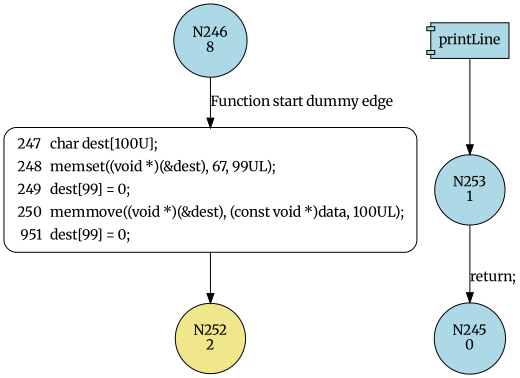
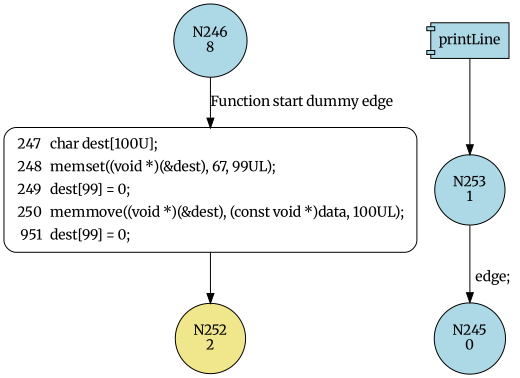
edge "N253 1" -> "N245 0": label "return;" -> "edge;"
